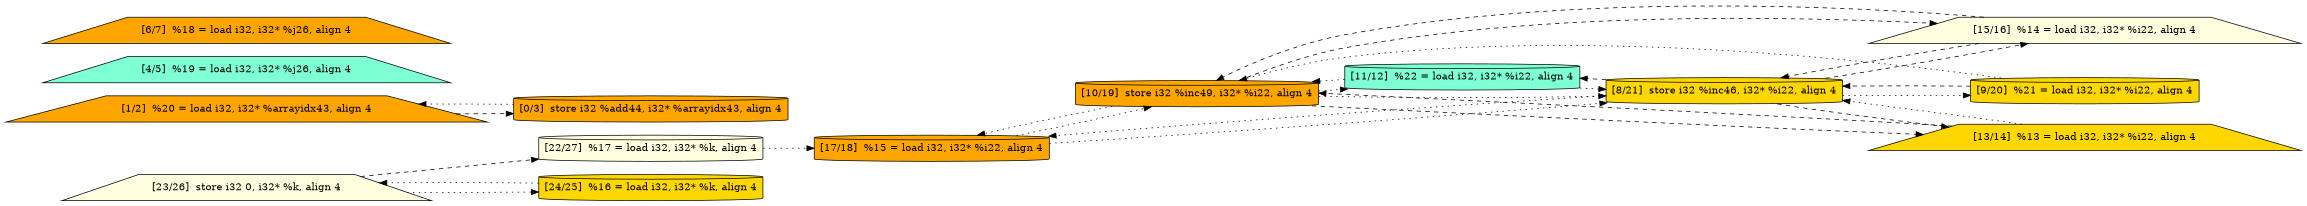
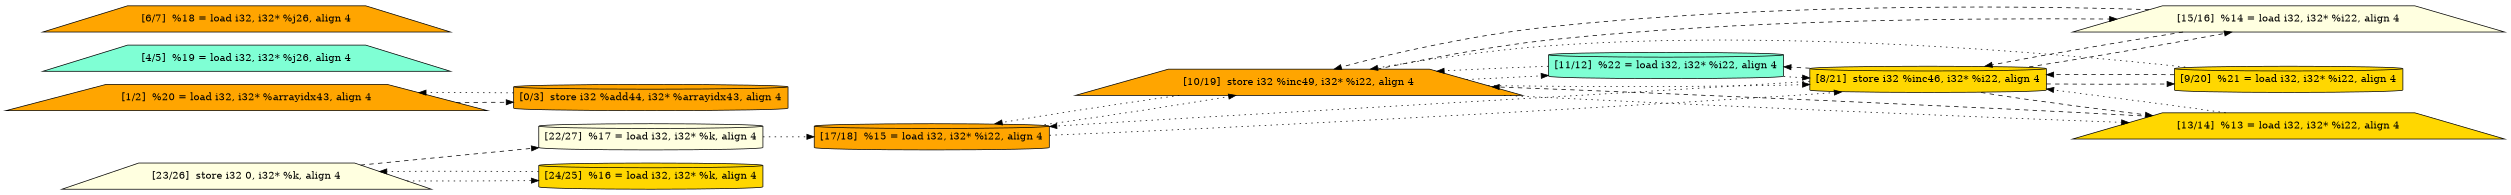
node "[10/19]  store i32 %inc49, i32* %i22, align 4": shape cylinder -> trapezium
edge "[8/21]  store i32 %inc46, i32* %i22, align 4" -> "[9/20]  %21 = load i32, i32* %i22, align 4": style dotted -> dashed
edge "[10/19]  store i32 %inc49, i32* %i22, align 4" -> "[13/14]  %13 = load i32, i32* %i22, align 4": style dashed -> dotted
